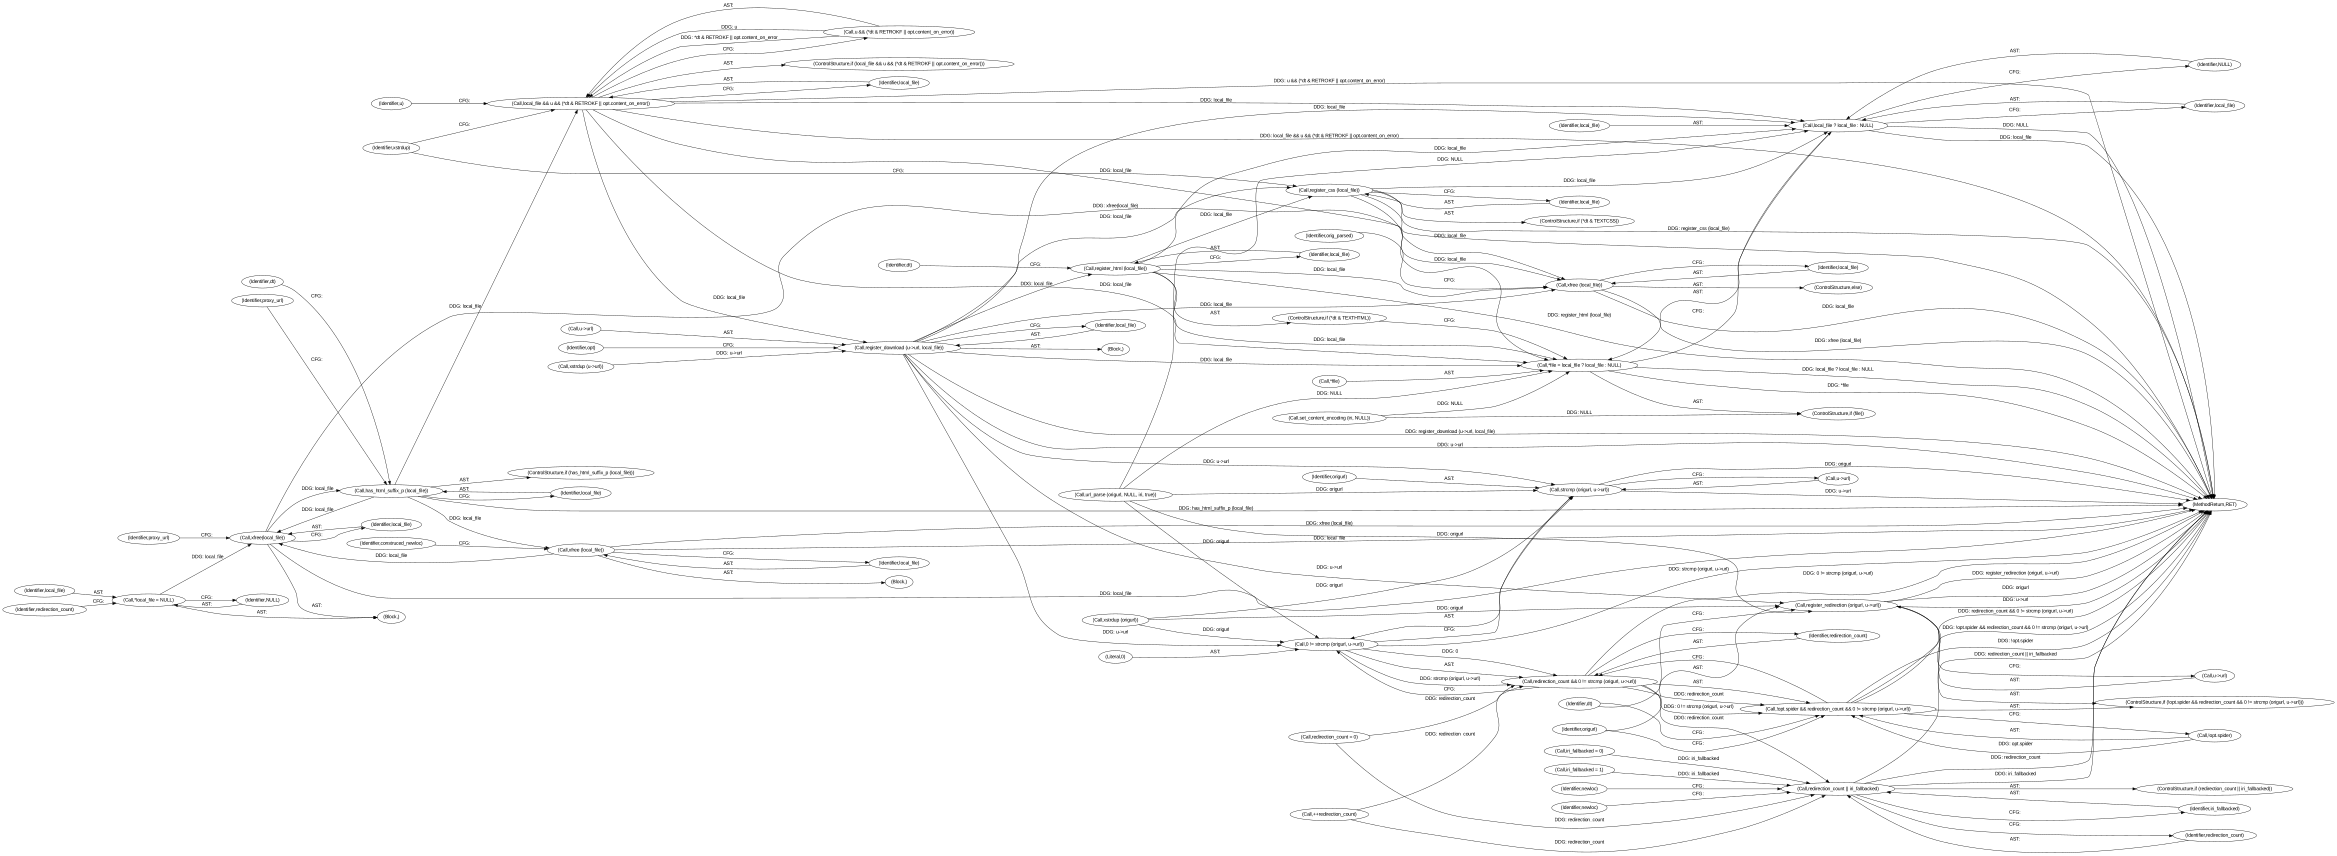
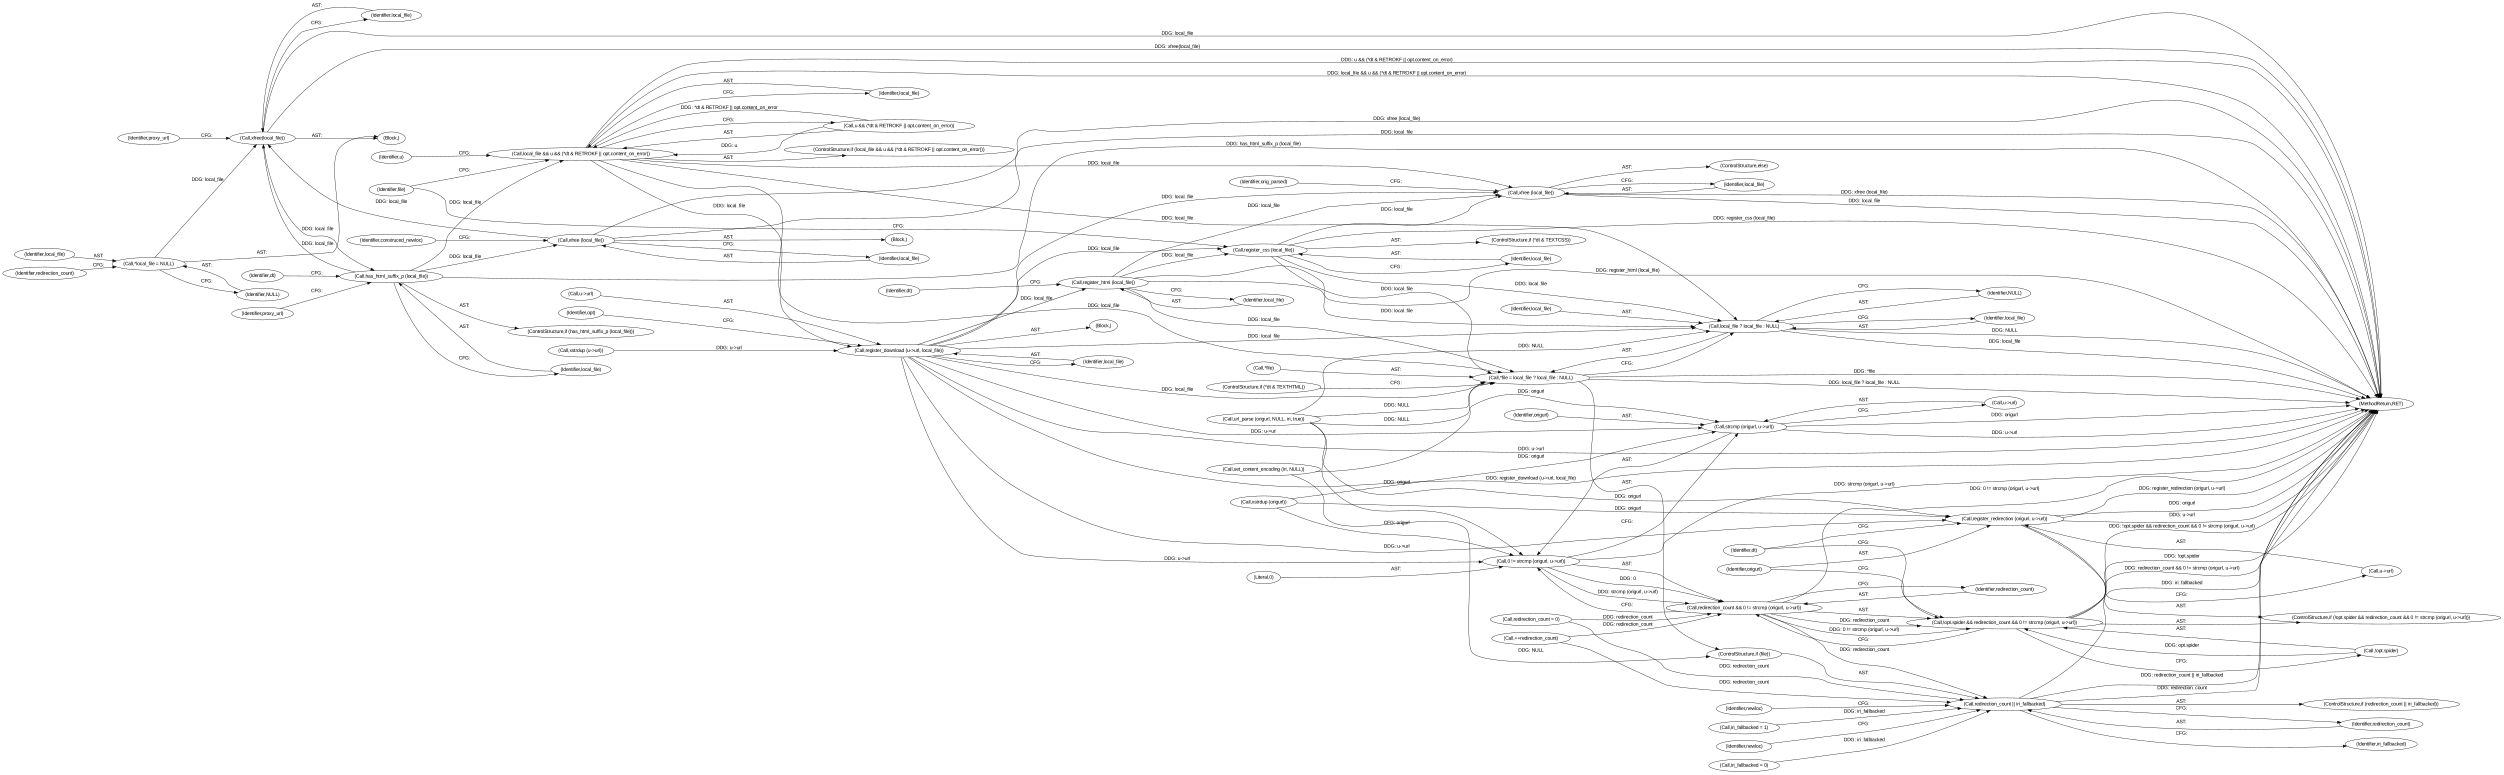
node "(Identifier,xstrdup)": label "(Identifier,xstrdup)" -> "(Identifier,file)"
edge "(Call,register_html (local_file))" -> "(ControlStructure,if (*dt & TEXTHTML))": removed, label "AST:"
edge "(Call,xstrdup (origurl))" -> "(Call,0 != strcmp (origurl, u->url))": label "DDG: origurl" -> "CFG: origurl"
edge "(Identifier,iri_fallbacked)" -> "(Call,redirection_count || iri_fallbacked)": now "(ControlStructure,if (file))" -> "(Call,redirection_count || iri_fallbacked)"
